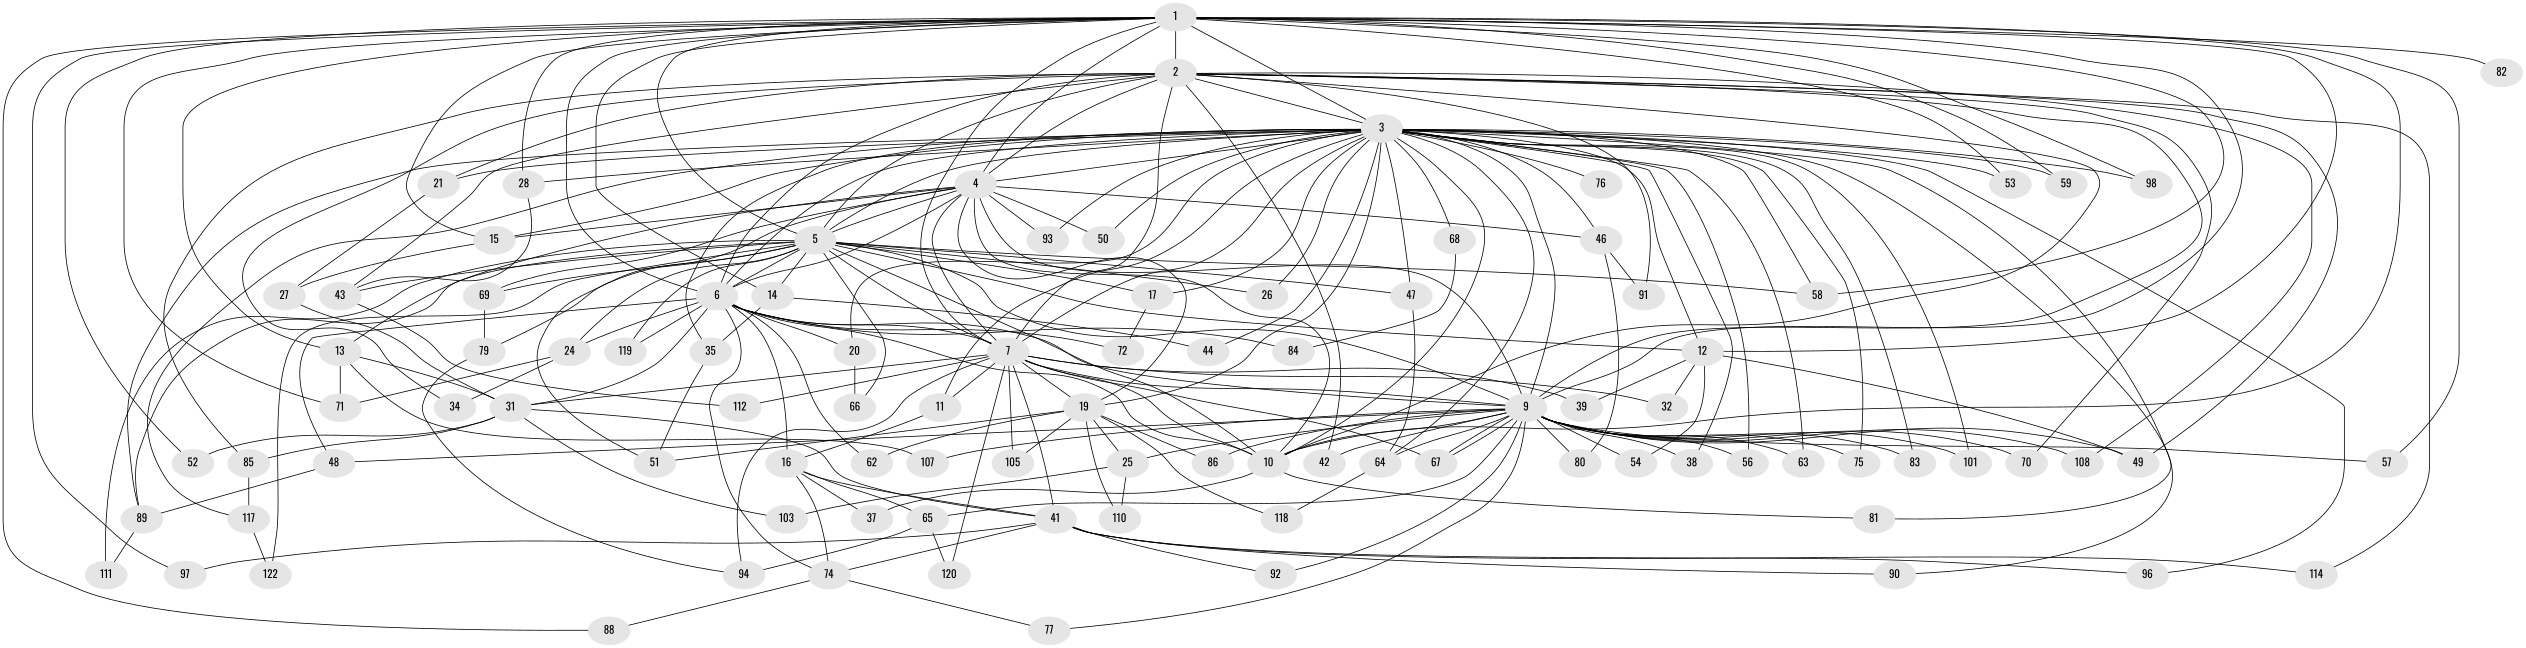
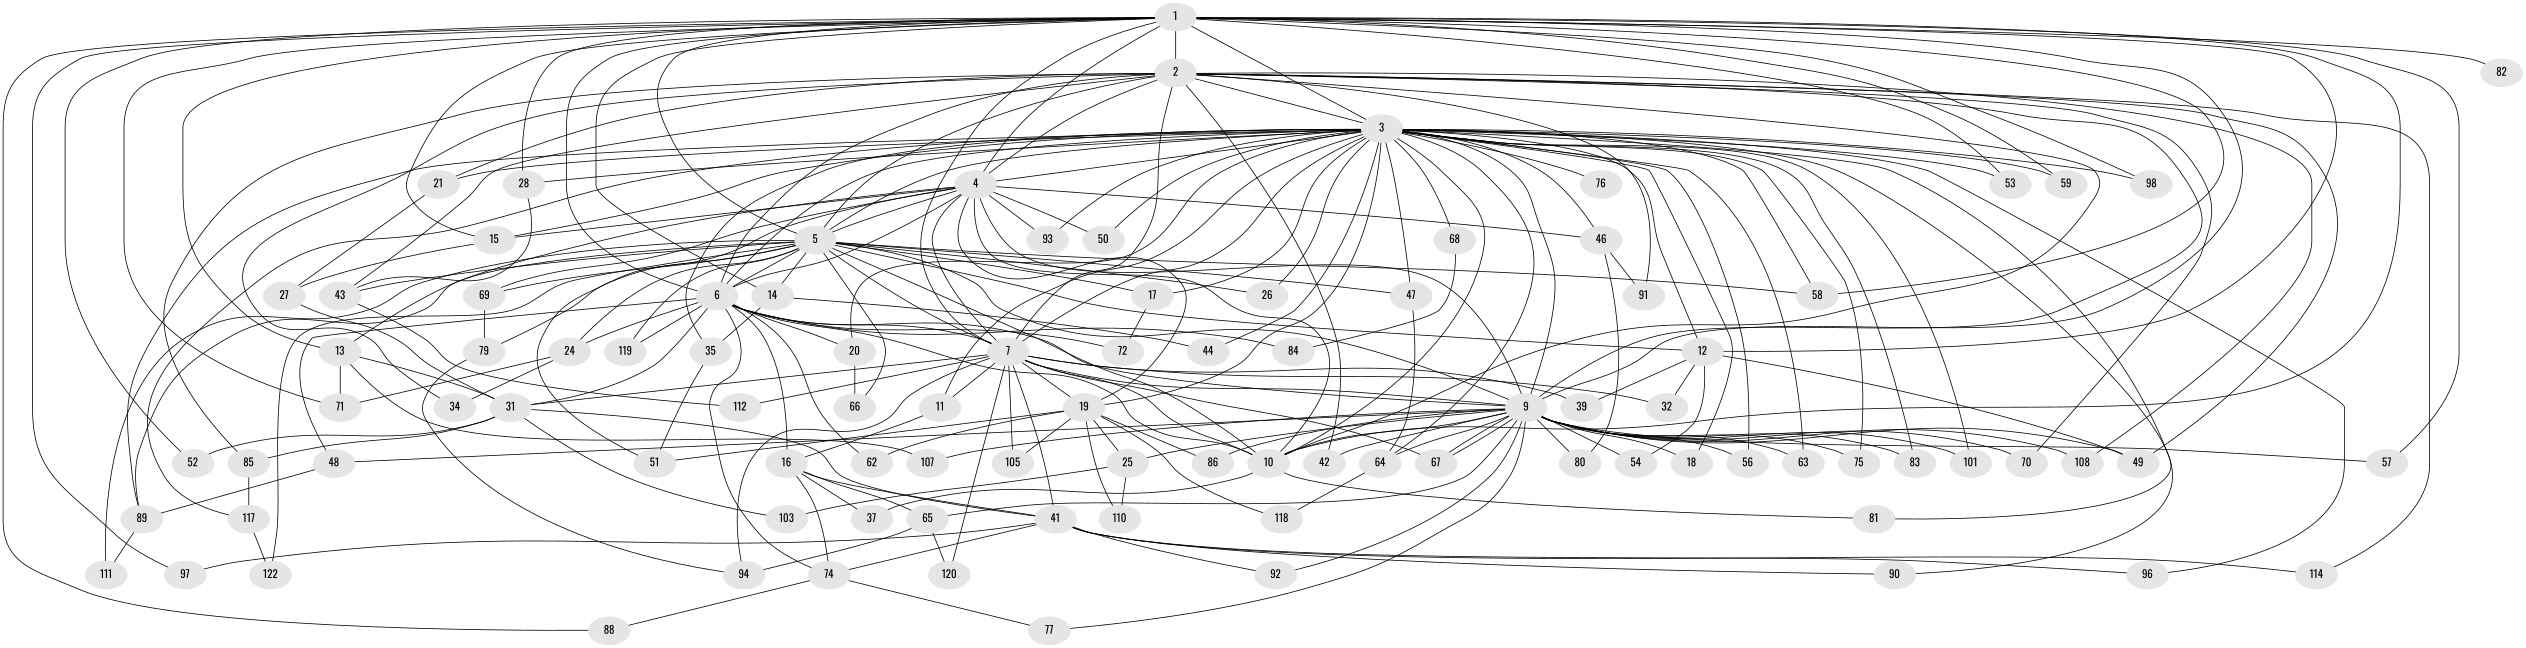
node "38": label "38" -> "18"
